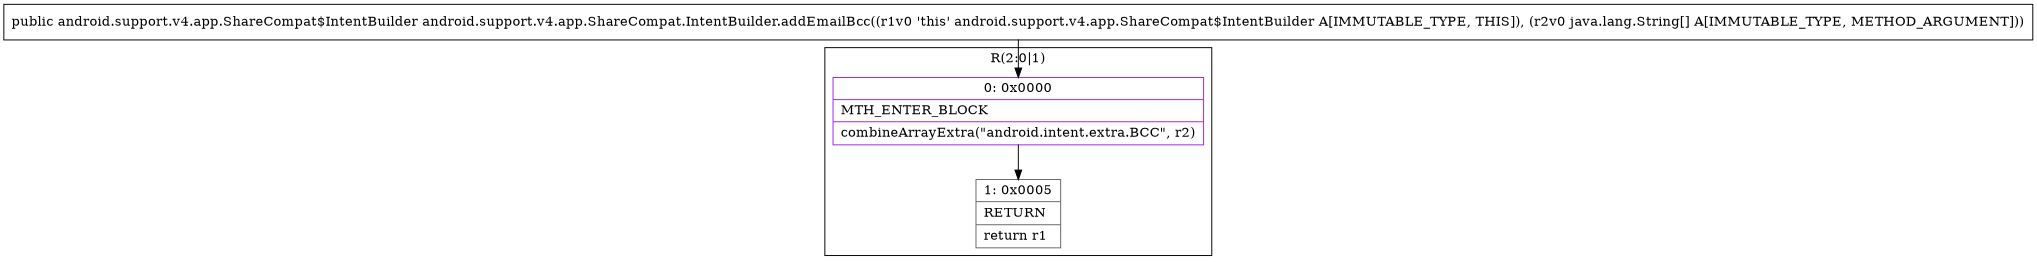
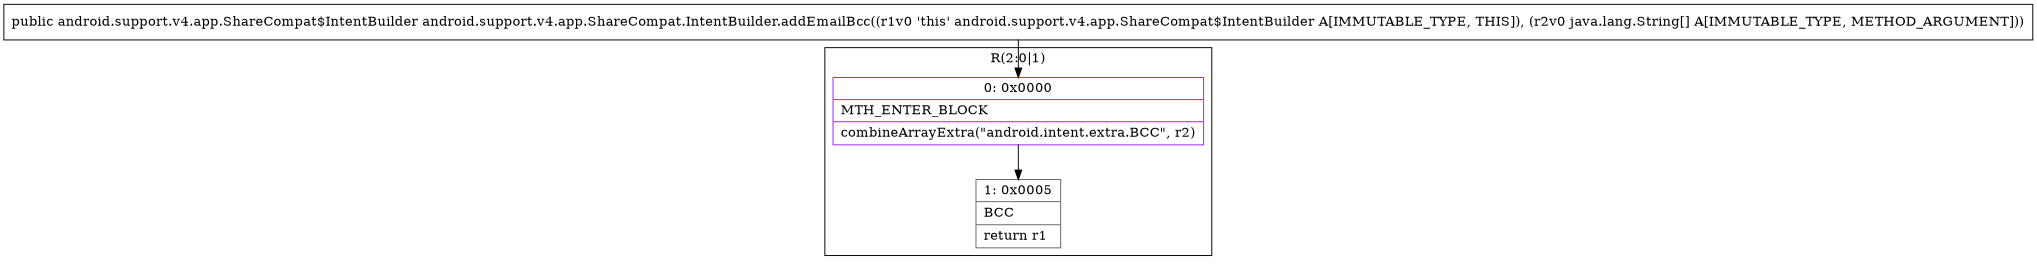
node "1: 0x0005": text "RETURN" -> "BCC"
